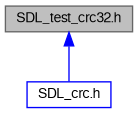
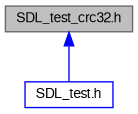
node "SDL_crc.h": label "SDL_crc.h" -> "SDL_test.h"
